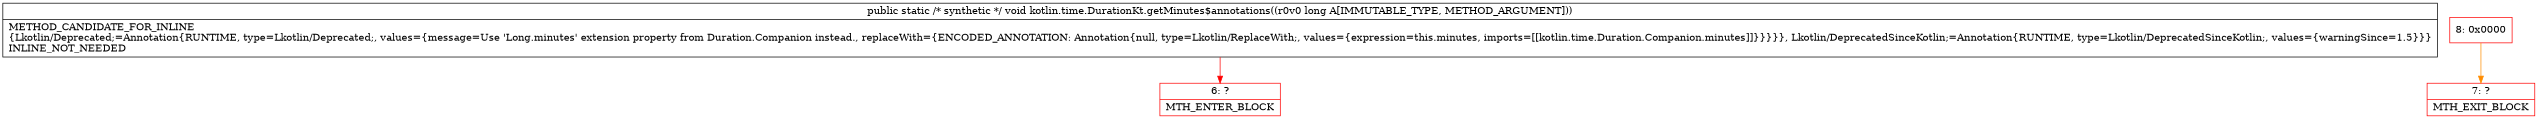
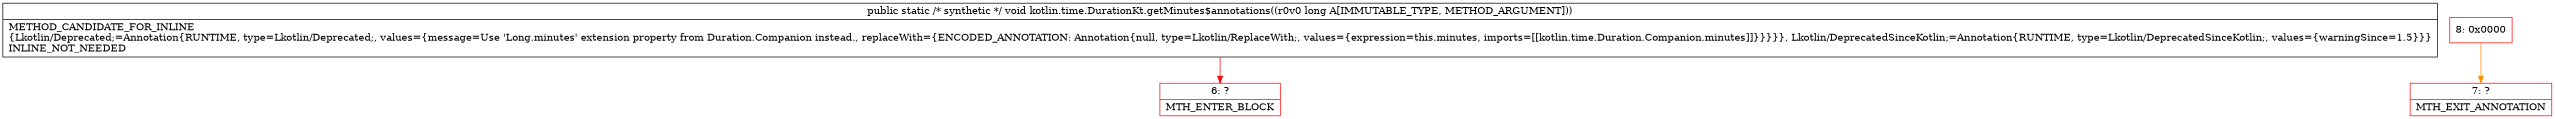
node "7: ?": text "MTH_EXIT_BLOCK" -> "MTH_EXIT_ANNOTATION"
